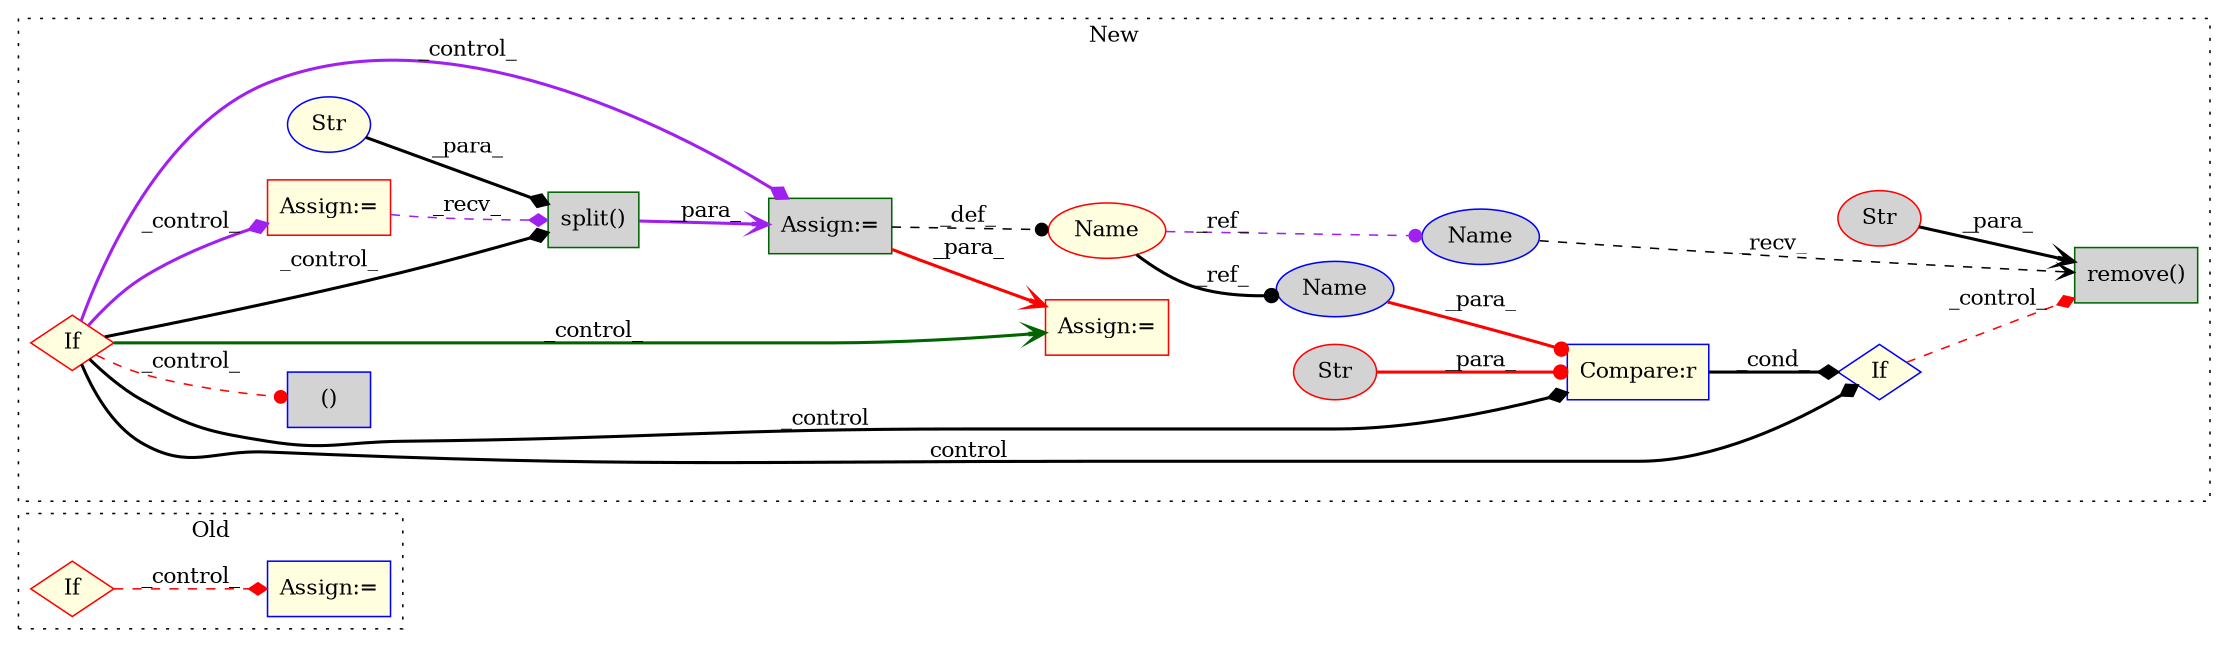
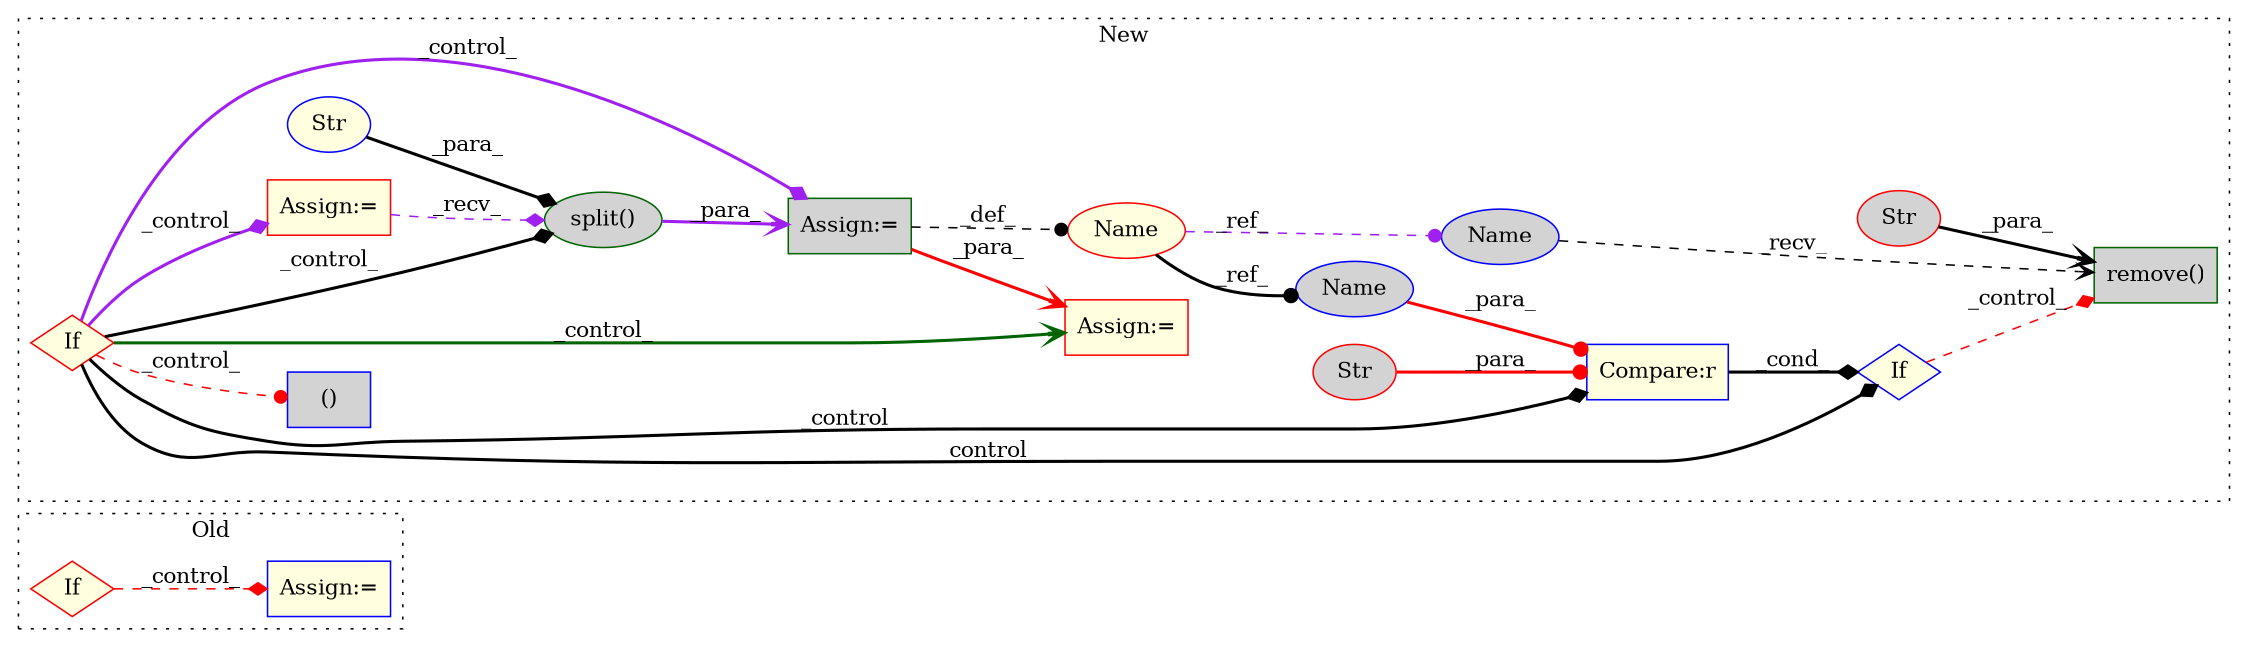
node "split()": shape box -> ellipse
